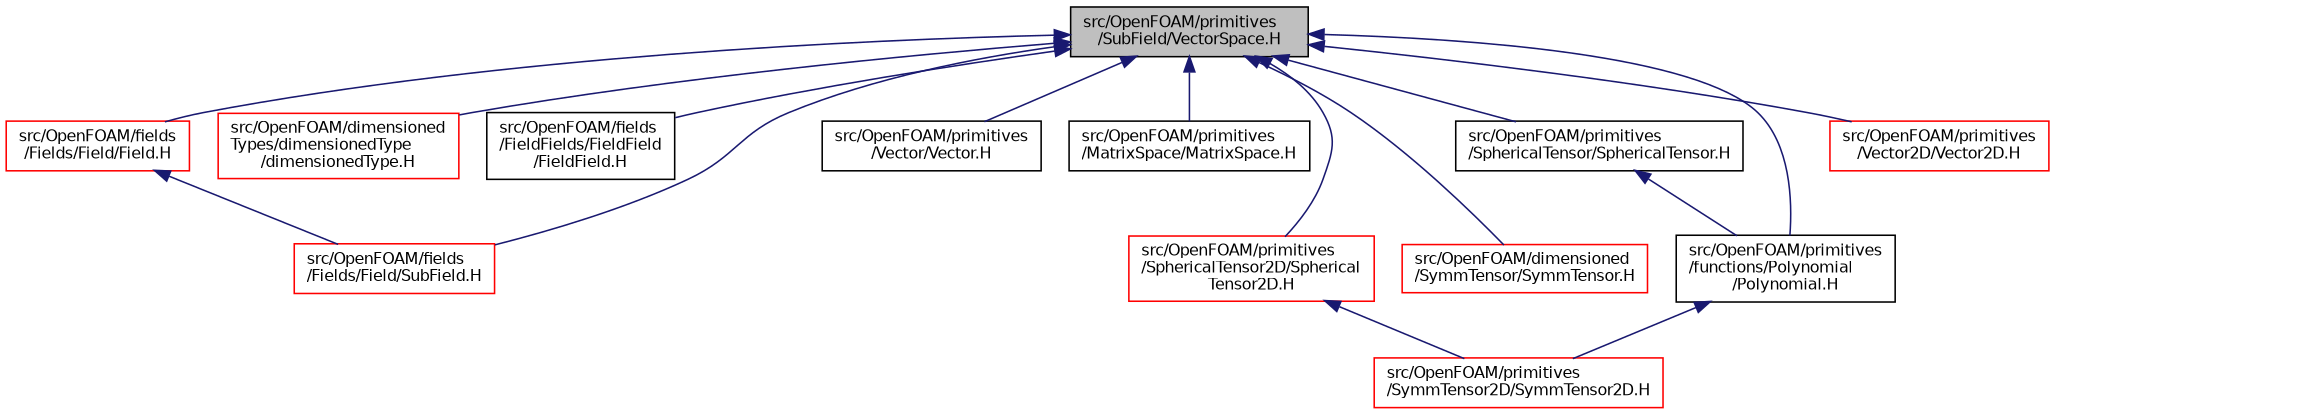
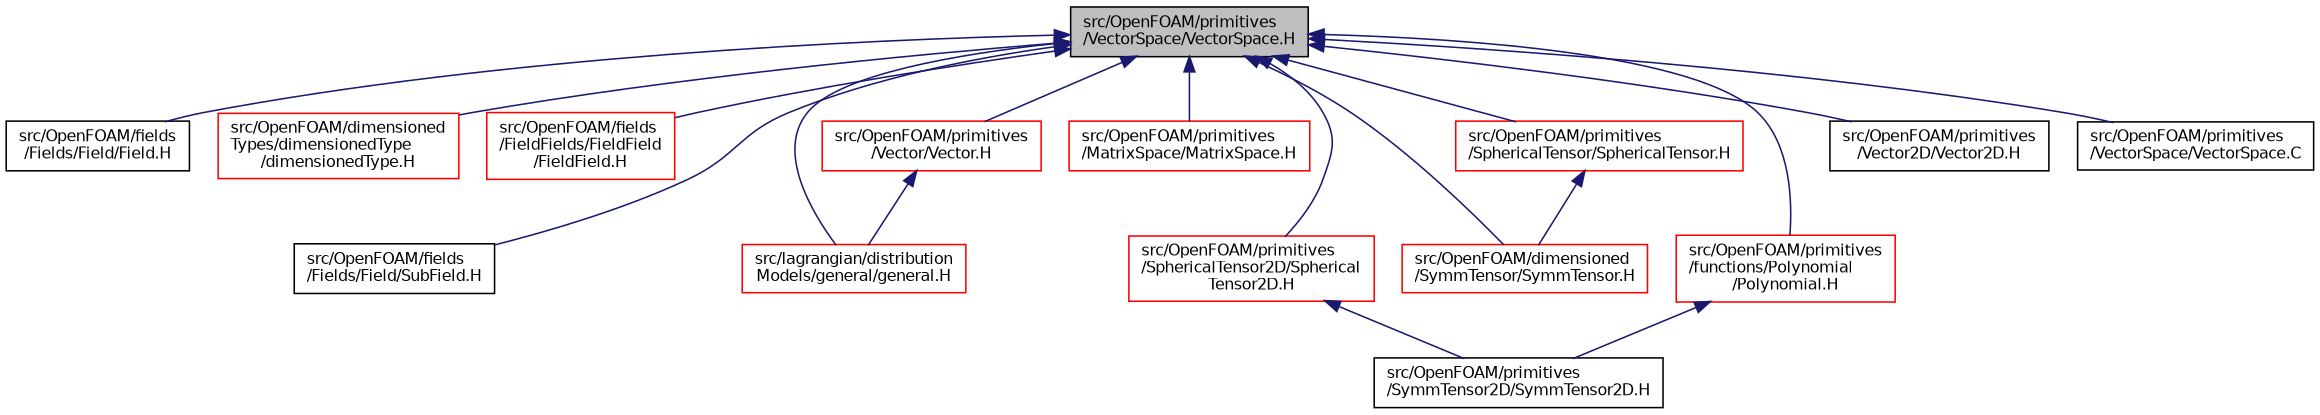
node "src/OpenFOAM/primitives /SubField/VectorSpace.H": label "src/OpenFOAM/primitives /SubField/VectorSpace.H" -> "src/OpenFOAM/primitives /VectorSpace/VectorSpace.H"
node "src/OpenFOAM/fields /Fields/Field/Field.H": color red -> black
node "src/OpenFOAM/fields /FieldFields/FieldField /FieldField.H": color black -> red
node "src/OpenFOAM/primitives /Vector/Vector.H": color black -> red
node "src/OpenFOAM/primitives /MatrixSpace/MatrixSpace.H": color black -> red
node "src/OpenFOAM/primitives /SphericalTensor/SphericalTensor.H": color black -> red
node "src/OpenFOAM/primitives /Vector2D/Vector2D.H": color red -> black
node "src/OpenFOAM/primitives /VectorSpace/VectorSpace.C": added
edge "src/OpenFOAM/primitives /functions/Polynomial /Polynomial.H" -> "src/OpenFOAM/primitives /SphericalTensor/SphericalTensor.H": now "src/OpenFOAM/dimensioned /SymmTensor/SymmTensor.H" -> "src/OpenFOAM/primitives /SphericalTensor/SphericalTensor.H"
edge "src/OpenFOAM/fields /Fields/Field/SubField.H" -> "src/OpenFOAM/fields /Fields/Field/Field.H": removed
node "src/OpenFOAM/fields /Fields/Field/SubField.H": color red -> black
node "src/lagrangian/distribution Models/general/general.H": added
node "src/OpenFOAM/primitives /functions/Polynomial /Polynomial.H": color black -> red
node "src/OpenFOAM/primitives /SymmTensor2D/SymmTensor2D.H": color red -> black
